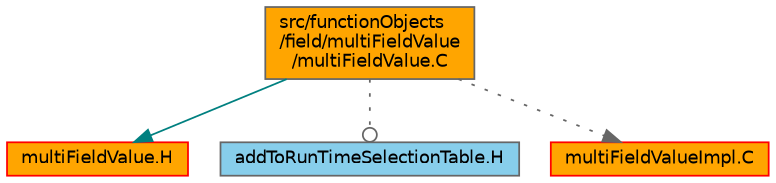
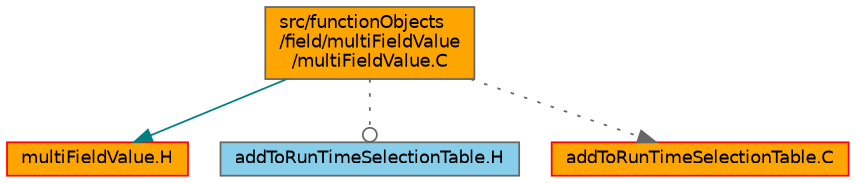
node "multiFieldValueImpl.C": label "multiFieldValueImpl.C" -> "addToRunTimeSelectionTable.C"
